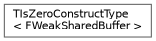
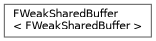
node "TIsZeroConstructType < FWeakSharedBuffer >": label "TIsZeroConstructType < FWeakSharedBuffer >" -> "FWeakSharedBuffer < FWeakSharedBuffer >"
